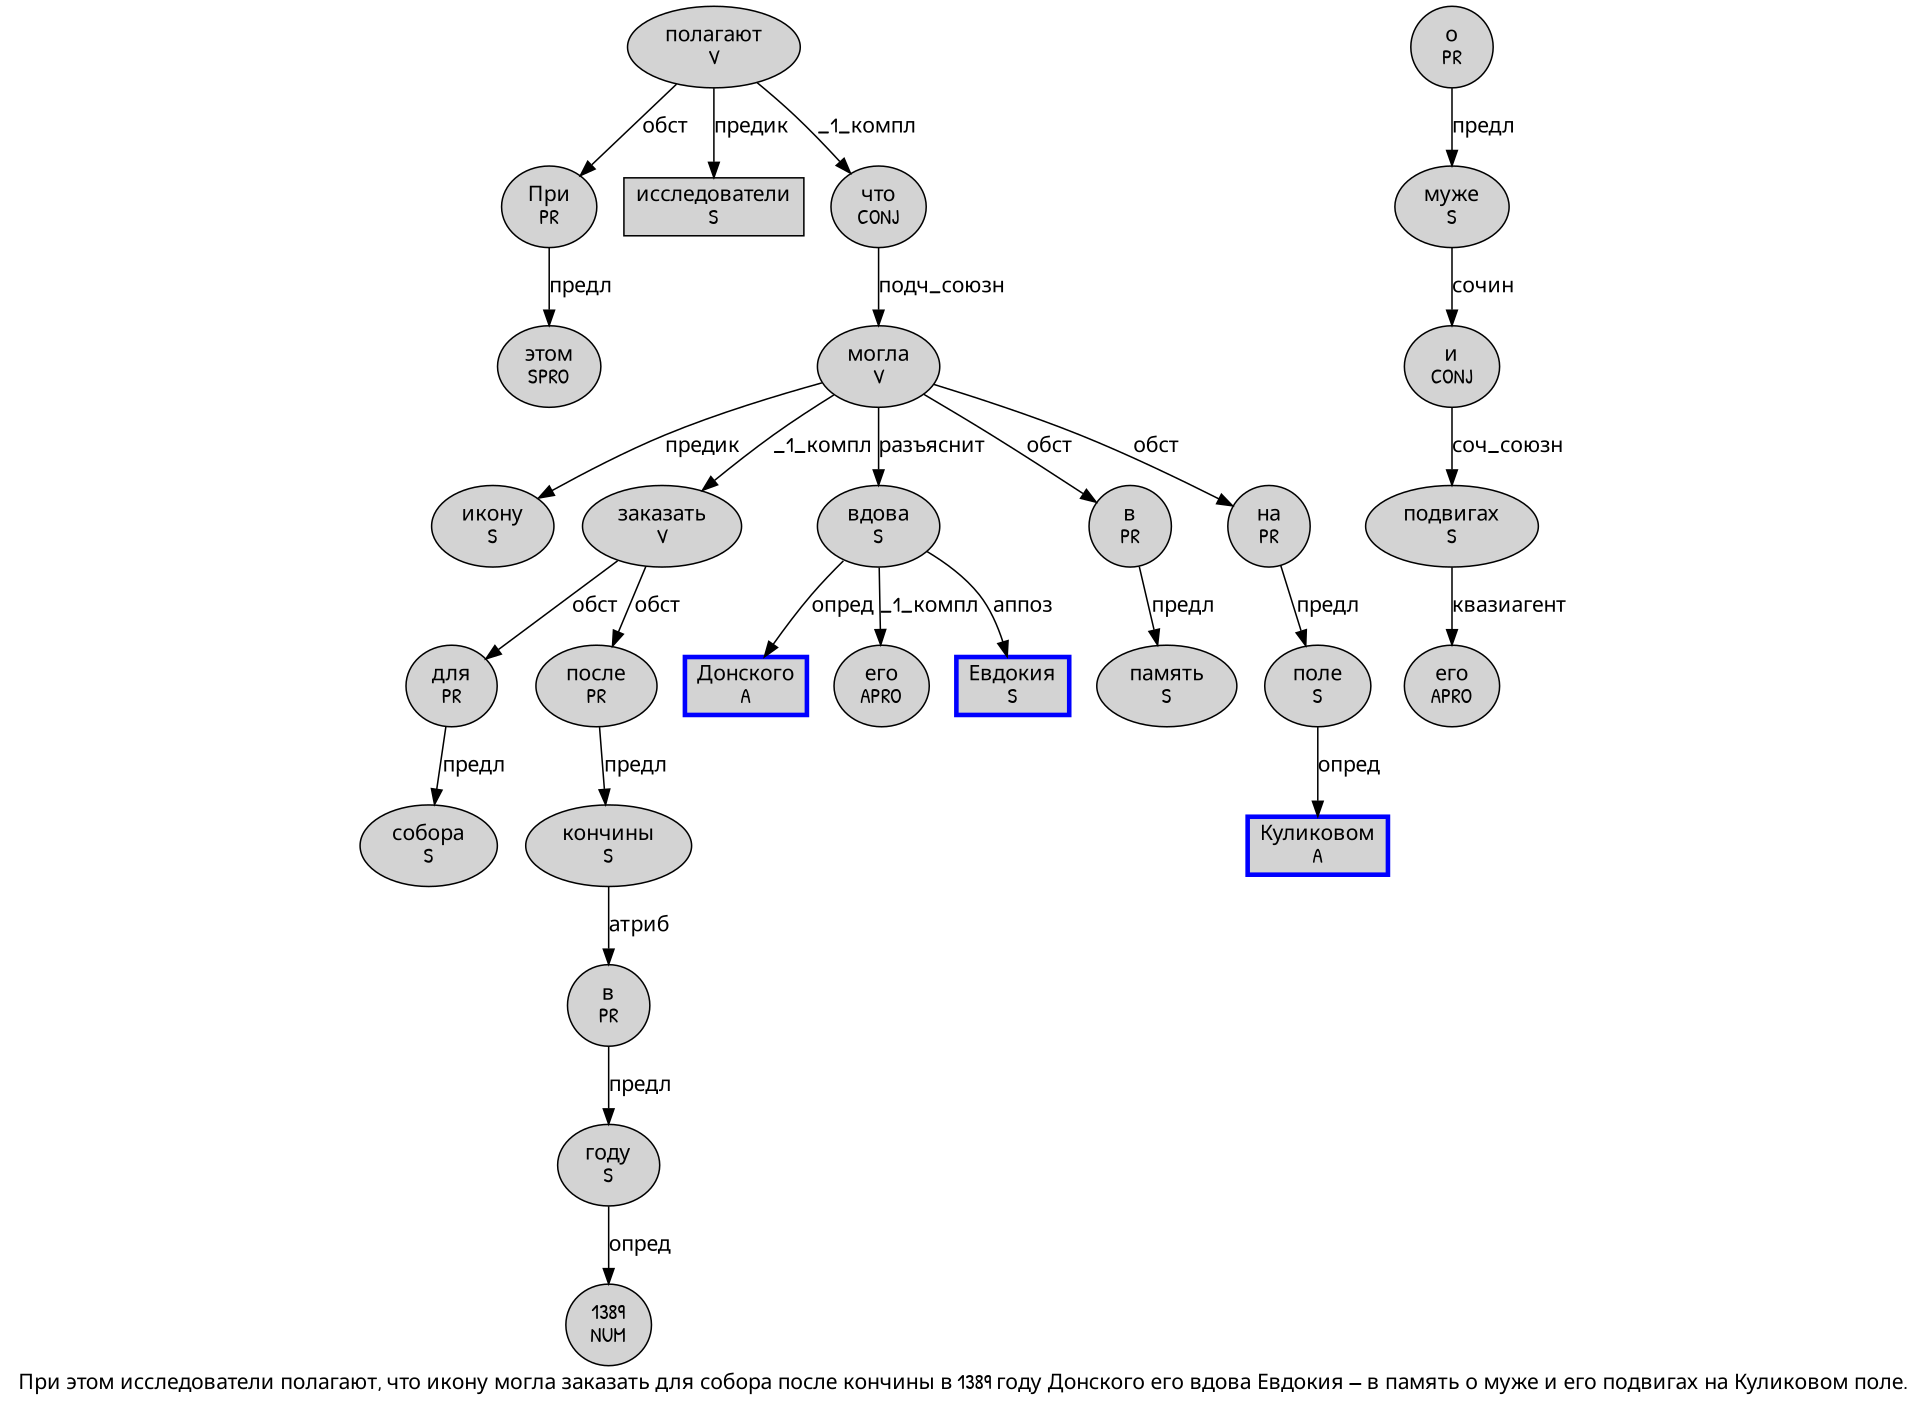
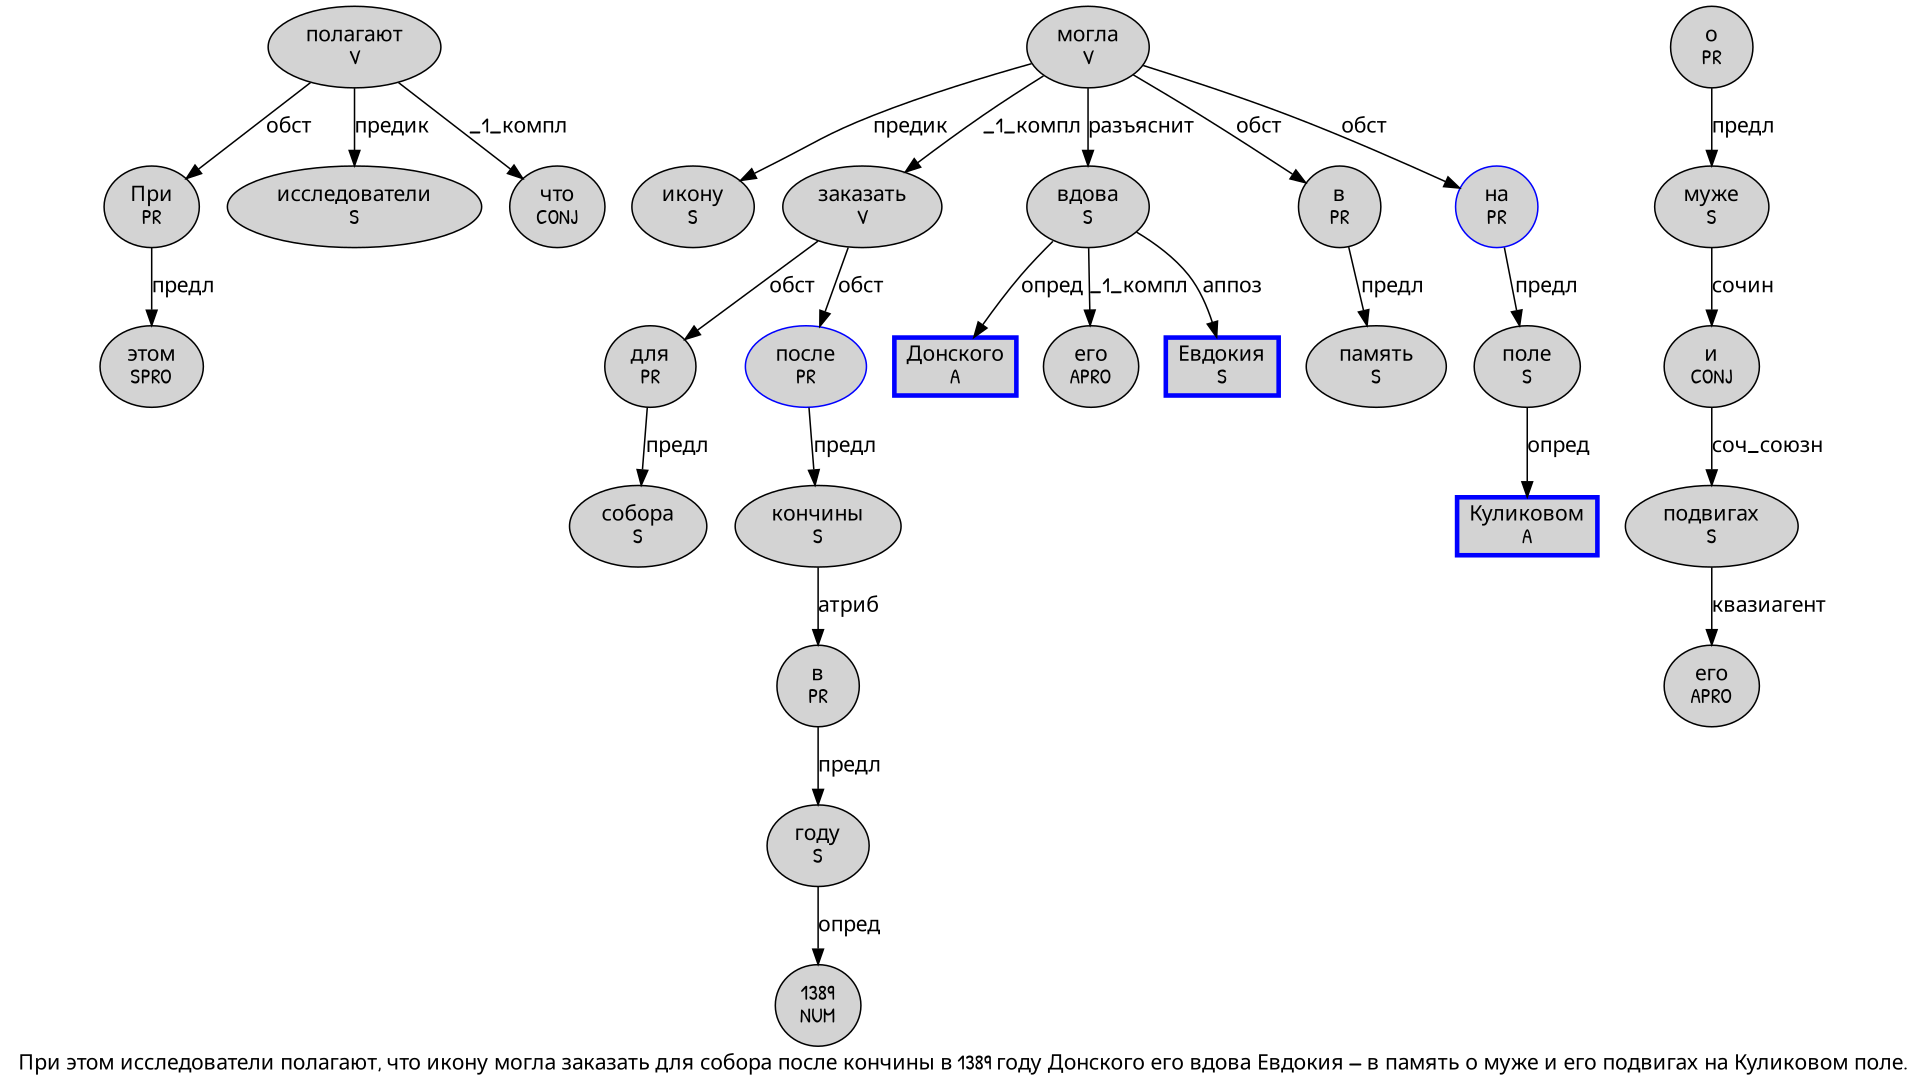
node "исследователи S": shape box -> ellipse
edge "что CONJ" -> "могла V": removed, label "подч_союзн"
node "на PR": color black -> blue
node "после PR": color black -> blue
